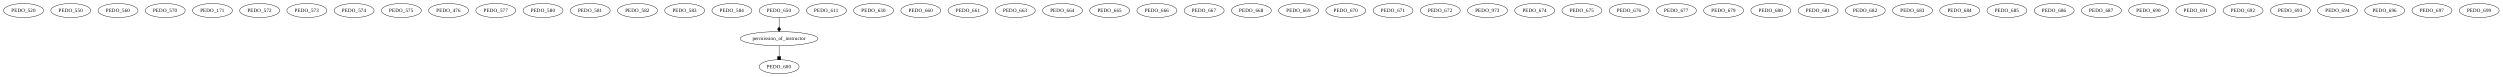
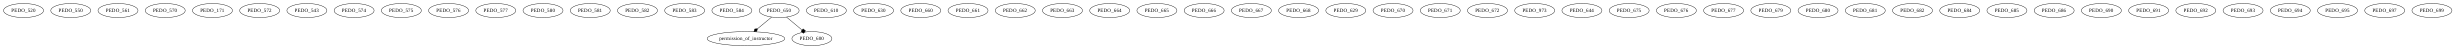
node "PEDO_560": label "PEDO_560" -> "PEDO_561"
node "PEDO_573": label "PEDO_573" -> "PEDO_543"
node "PEDO_476": label "PEDO_476" -> "PEDO_576"
node "PEDO_611": label "PEDO_611" -> "PEDO_610"
node "PEDO_662": added
node "PEDO_669": label "PEDO_669" -> "PEDO_629"
node "PEDO_674": label "PEDO_674" -> "PEDO_644"
node "PEDO_683": removed
node "PEDO_687": removed
node "PEDO_695": added
node "PEDO_696": removed
edge "permission_of_instructor" -> "PEDO_600": now "PEDO_650" -> "PEDO_600"
